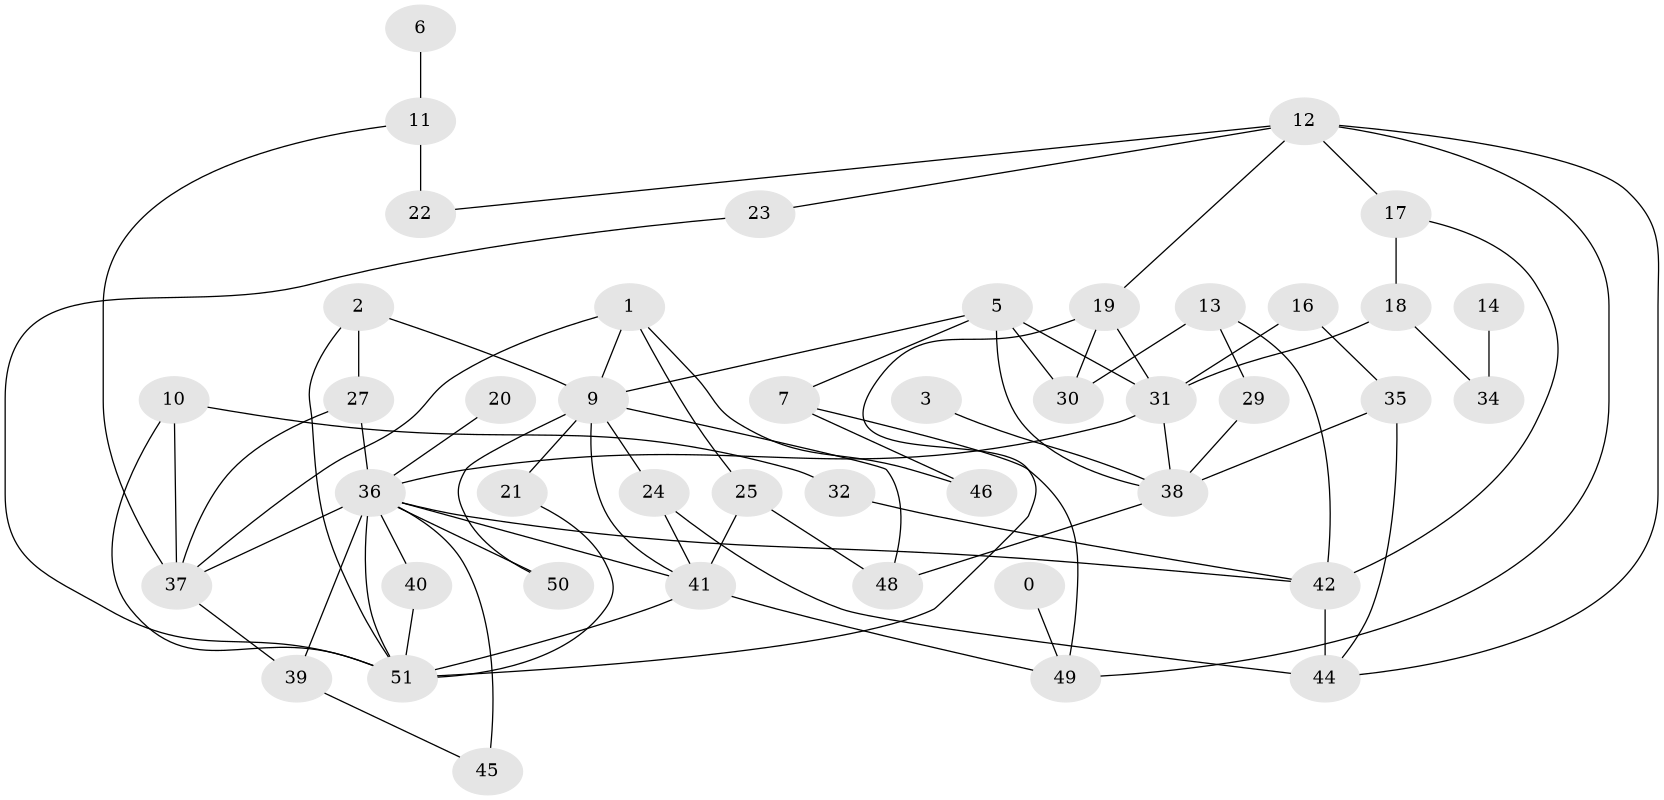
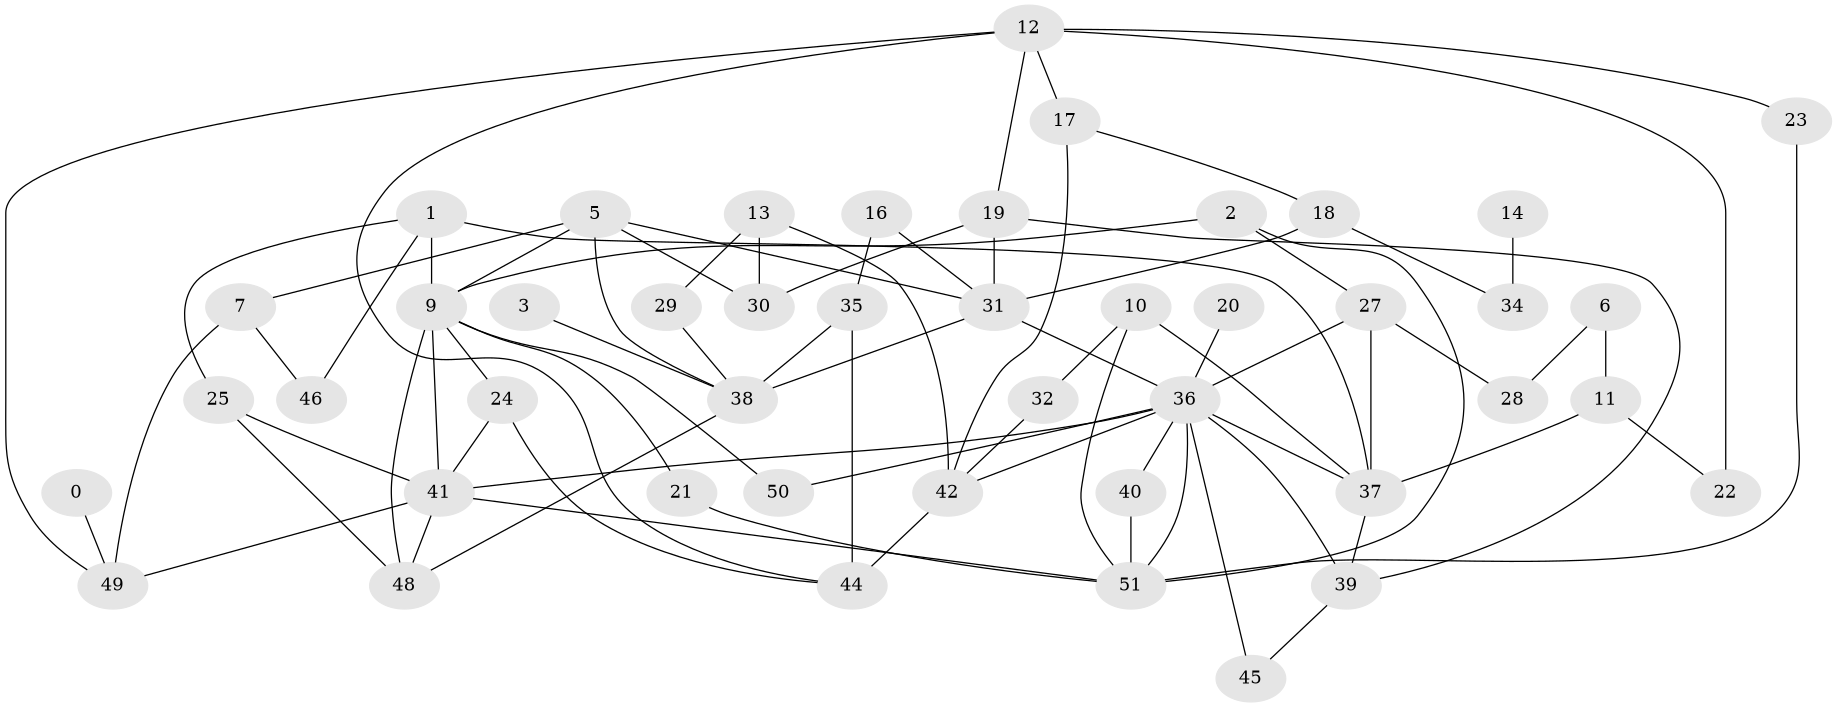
node "28": added
edge "41" -- "48": added
edge "19" -- "51": now "19" -- "39"
